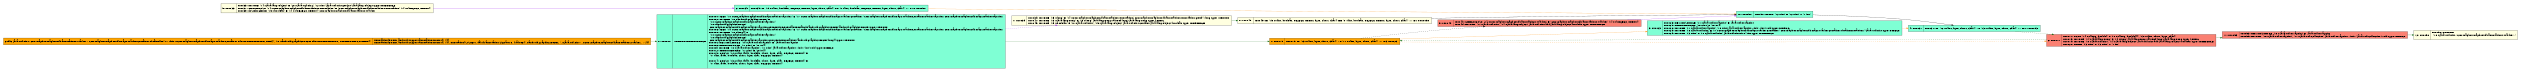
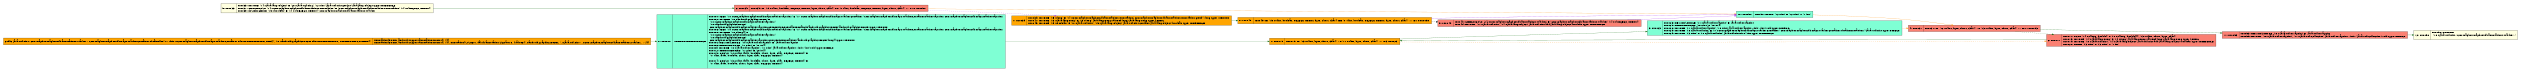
edge "5: 0x0033" -> "6: 0x003b": color purple -> darkgreen
node "6: 0x003b": fillcolor aquamarine -> salmon
edge "8: 0x0049" -> "10: 0x0050": color black -> purple
edge "10: 0x0050" -> "4: 0x0031": color black -> darkorange
node "7: 0x003d": fillcolor lightyellow -> orange
node "8: 0x0049": fillcolor lightyellow -> orange
edge "0: 0x0000" -> "7: 0x003d": now "6: 0x003b" -> "7: 0x003d"
node "4: 0x0031": fillcolor aquamarine -> salmon
edge "1: 0x0015" -> "9: 0x004b": now "8: 0x0049" -> "9: 0x004b"
edge "1: 0x0015" -> "3: 0x0023": color darkorange -> darkgreen
edge "2: 0x0017" -> "11: 0x0053": now "4: 0x0031" -> "11: 0x0053"
edge "2: 0x0017" -> "1: 0x0015": style dashed -> solid
